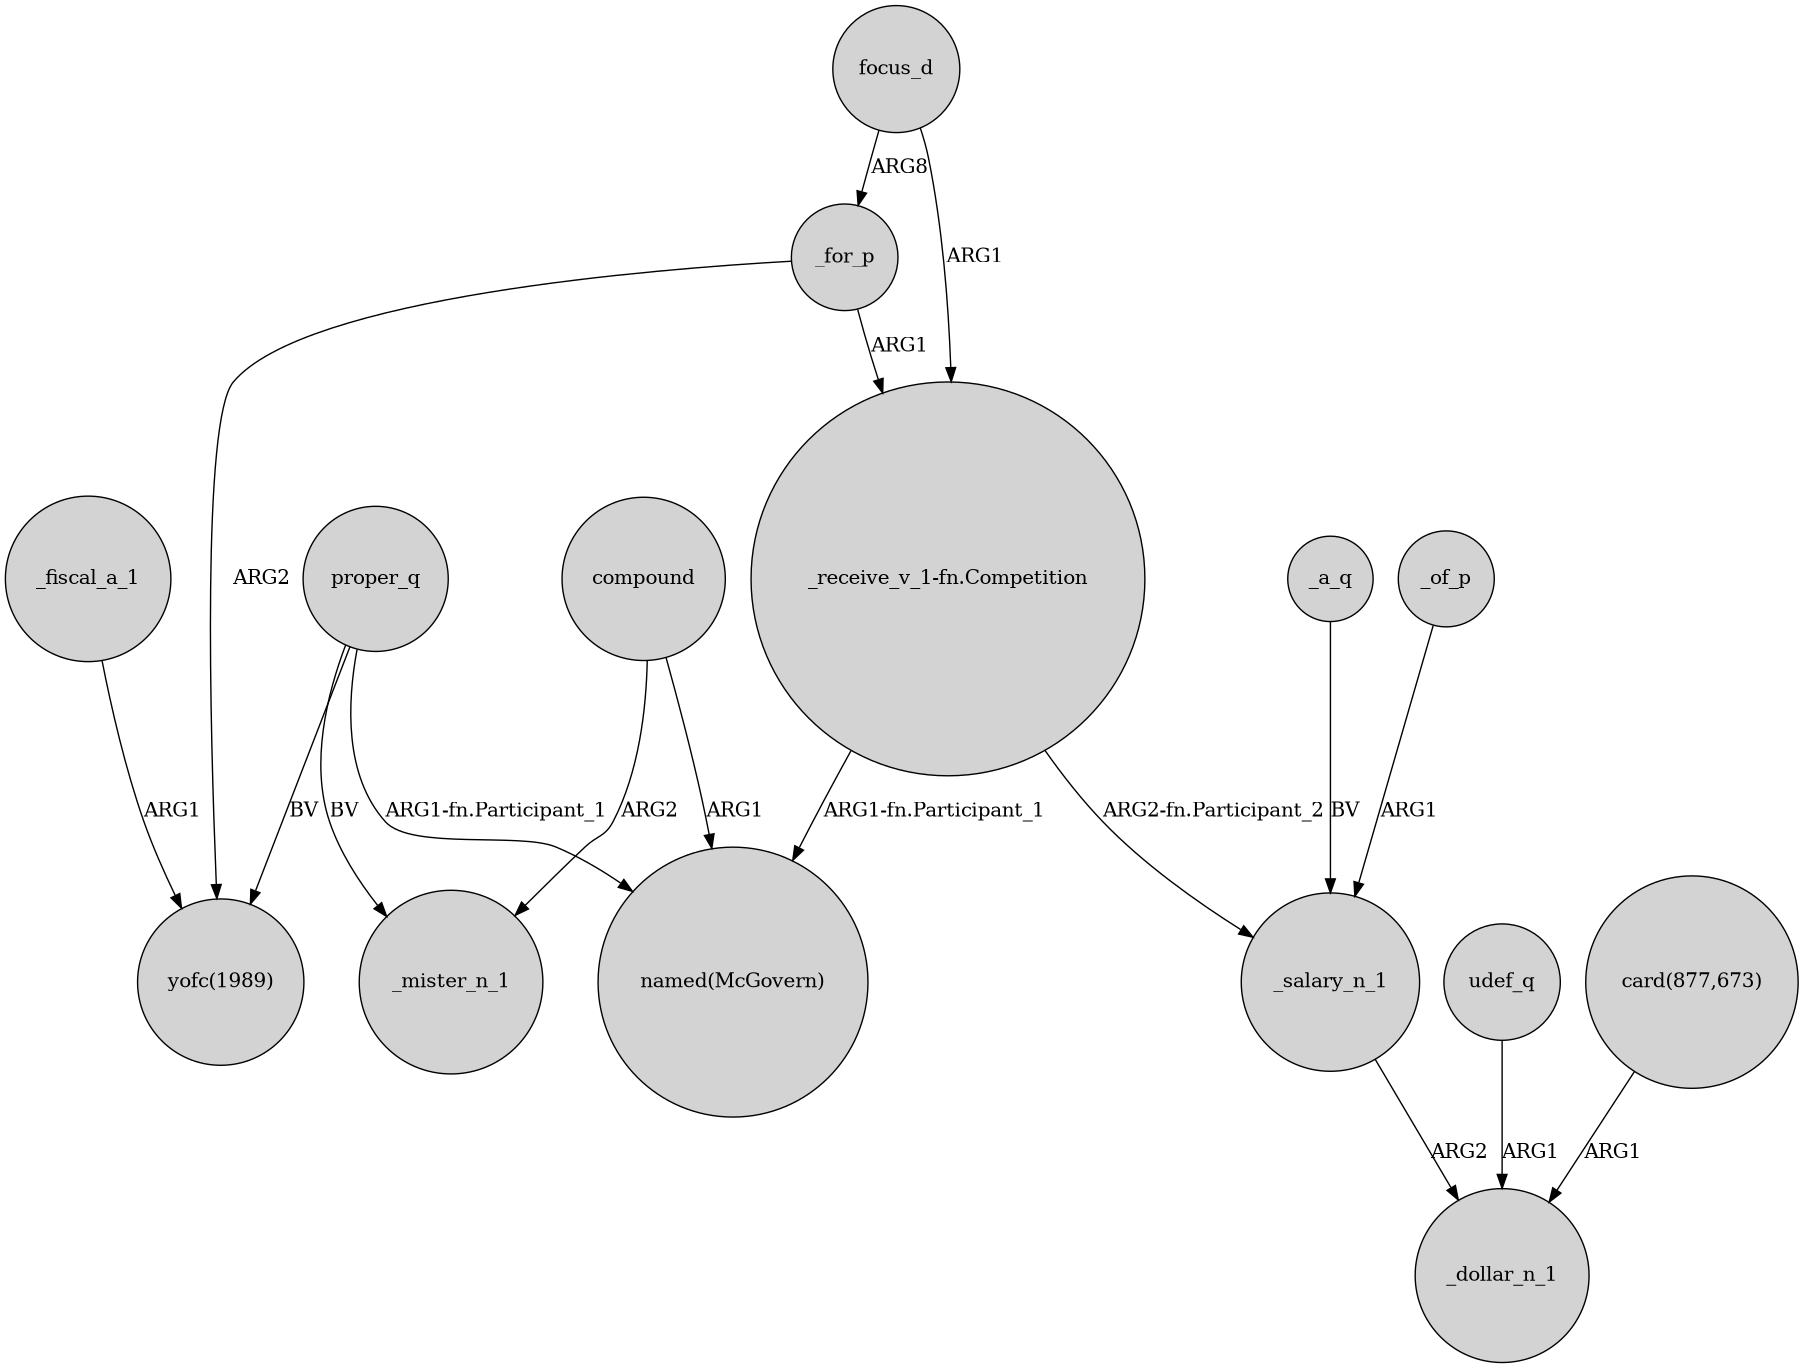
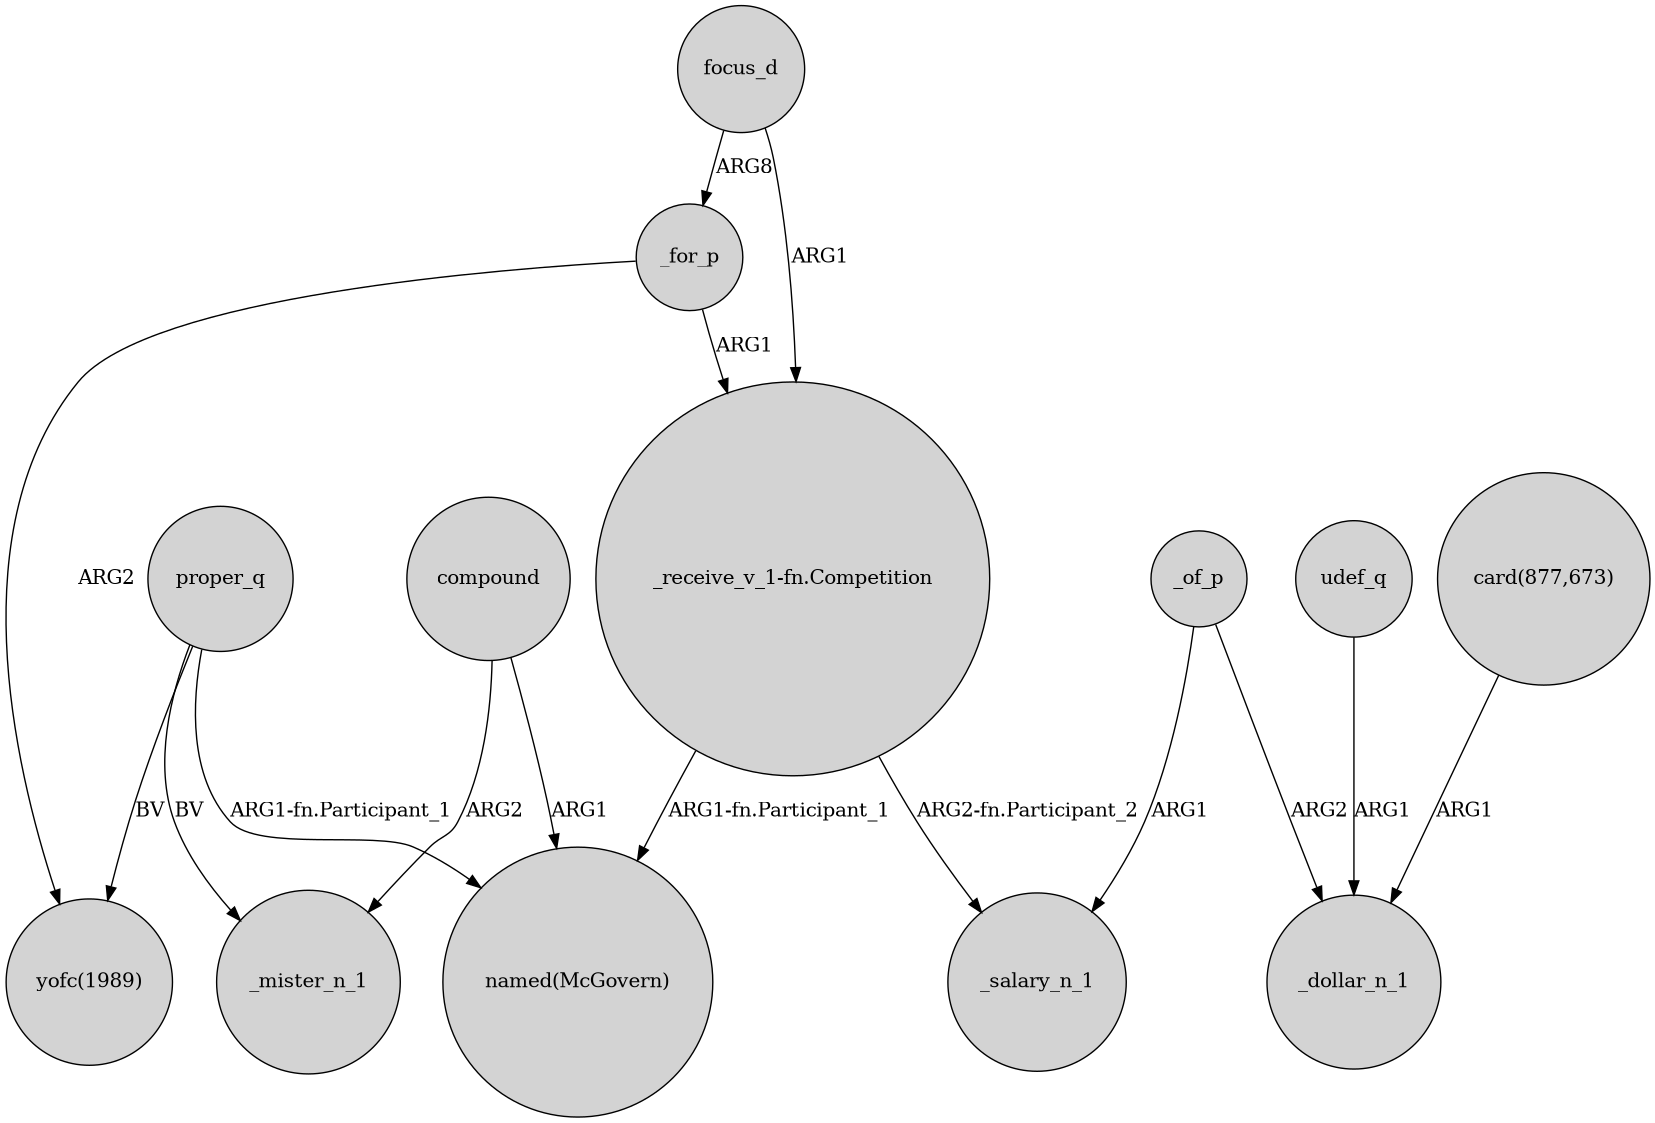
node "_fiscal_a_1": removed
node "_a_q": removed
edge "_salary_n_1" -> "_dollar_n_1": now "_of_p" -> "_dollar_n_1"
